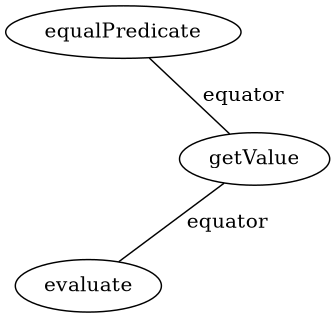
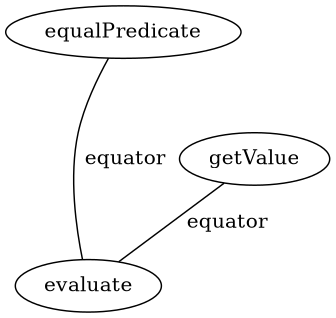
edge "equalPredicate" -- "getValue": now "equalPredicate" -- "evaluate"
